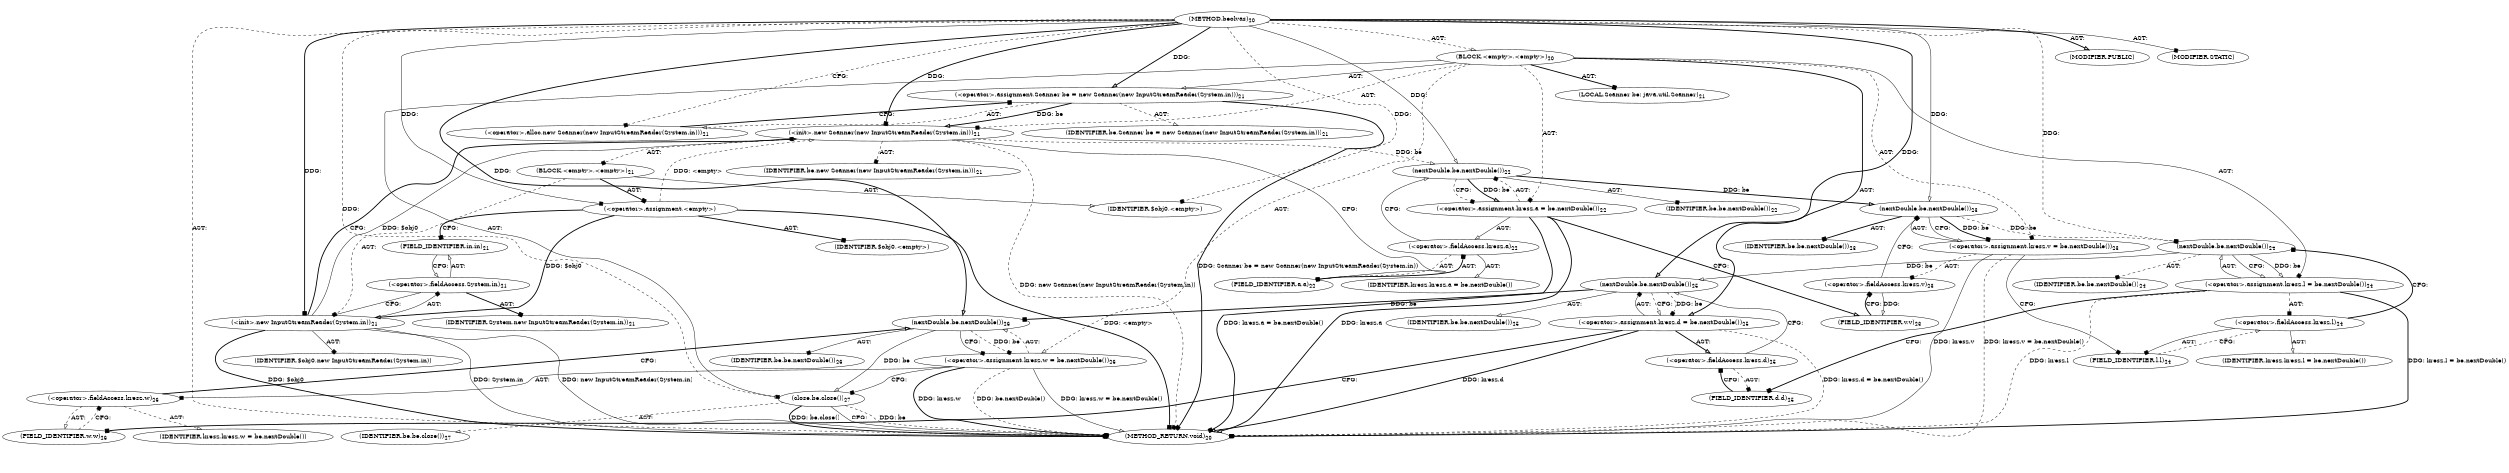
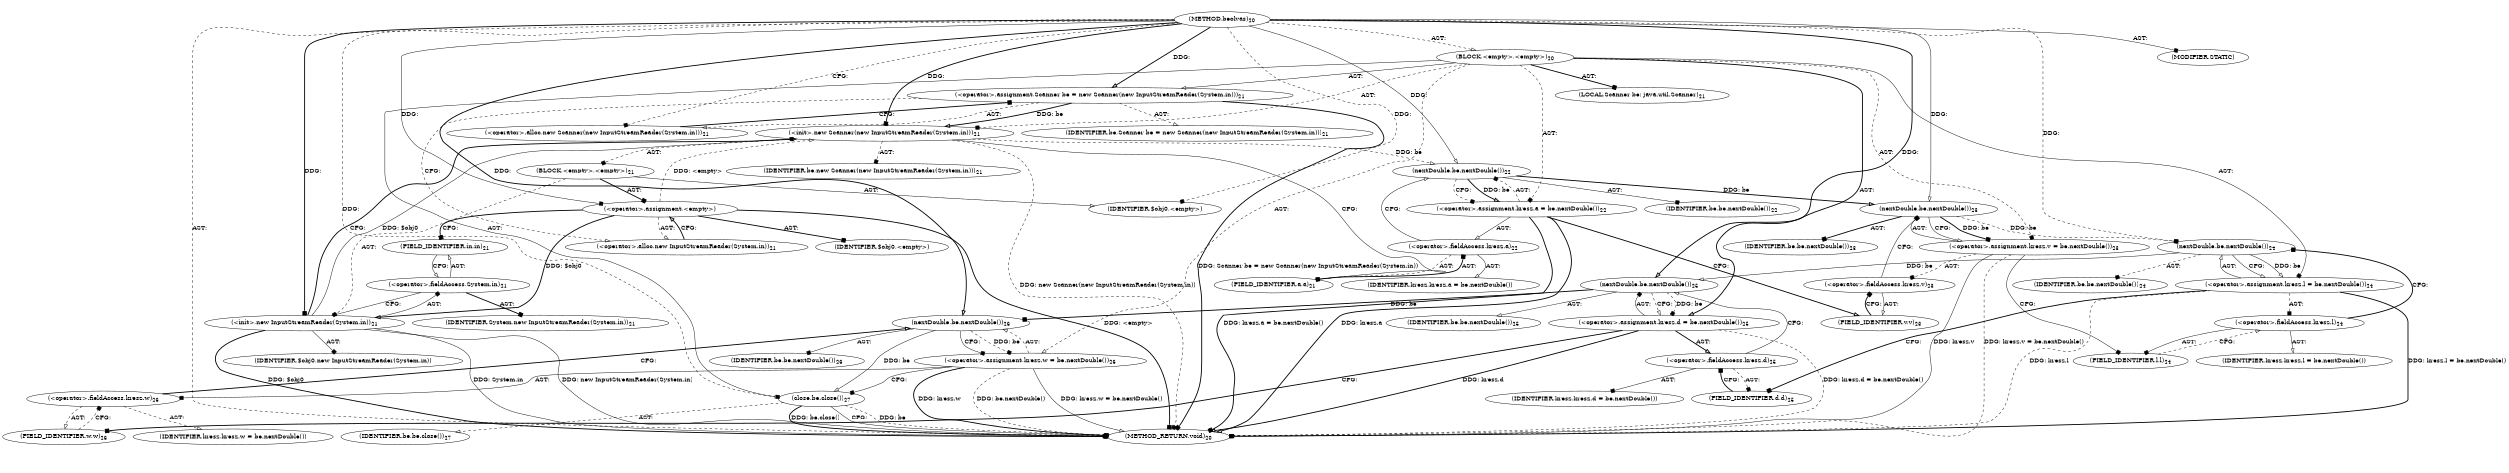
node "(MODIFIER,PUBLIC)": removed
node "(<operator>.alloc,new InputStreamReader(System.in))": added
node "(FIELD_IDENTIFIER,a,a)": text "22" -> "21"
edge "(<operator>.fieldAccess,kresz.v)" -> "(FIELD_IDENTIFIER,v,v)": label "DDG: " -> "AST: "
node "(IDENTIFIER,kresz,kresz.d = be.nextDouble())": added
